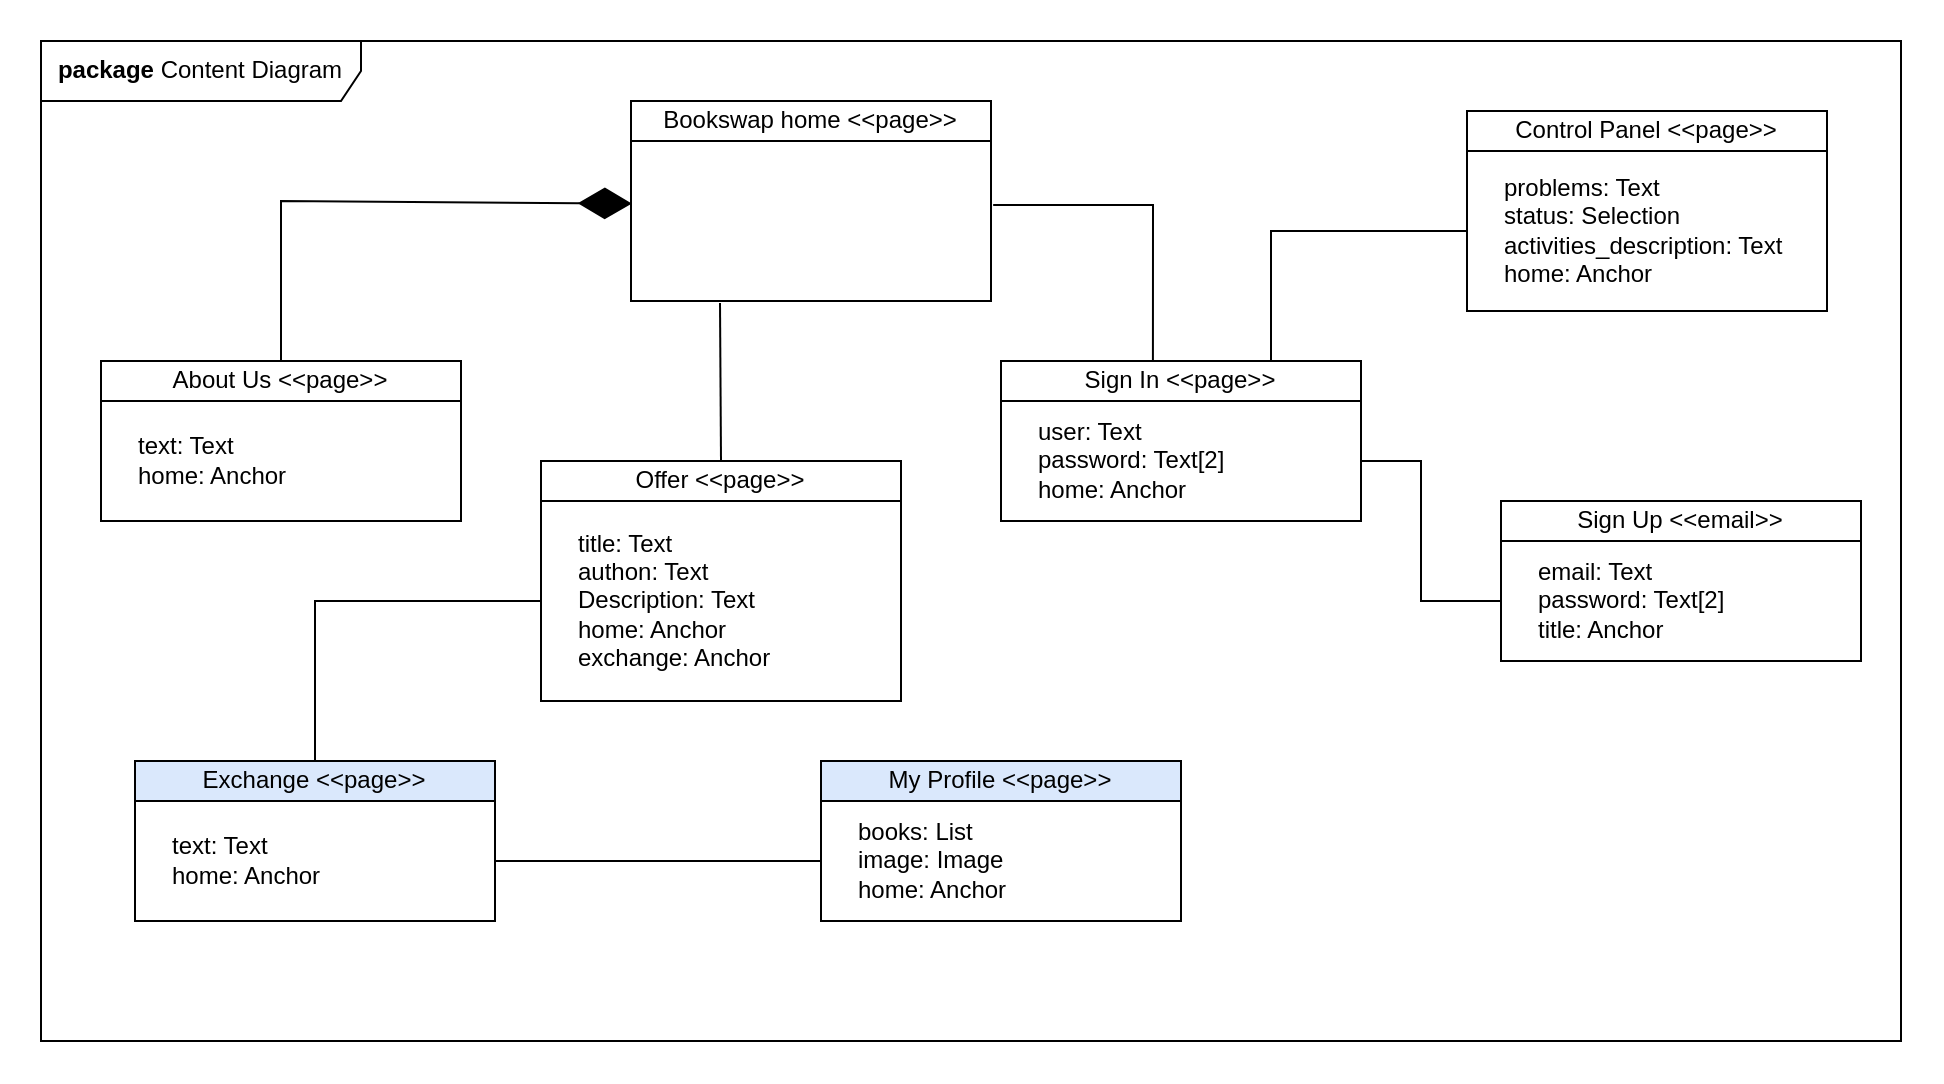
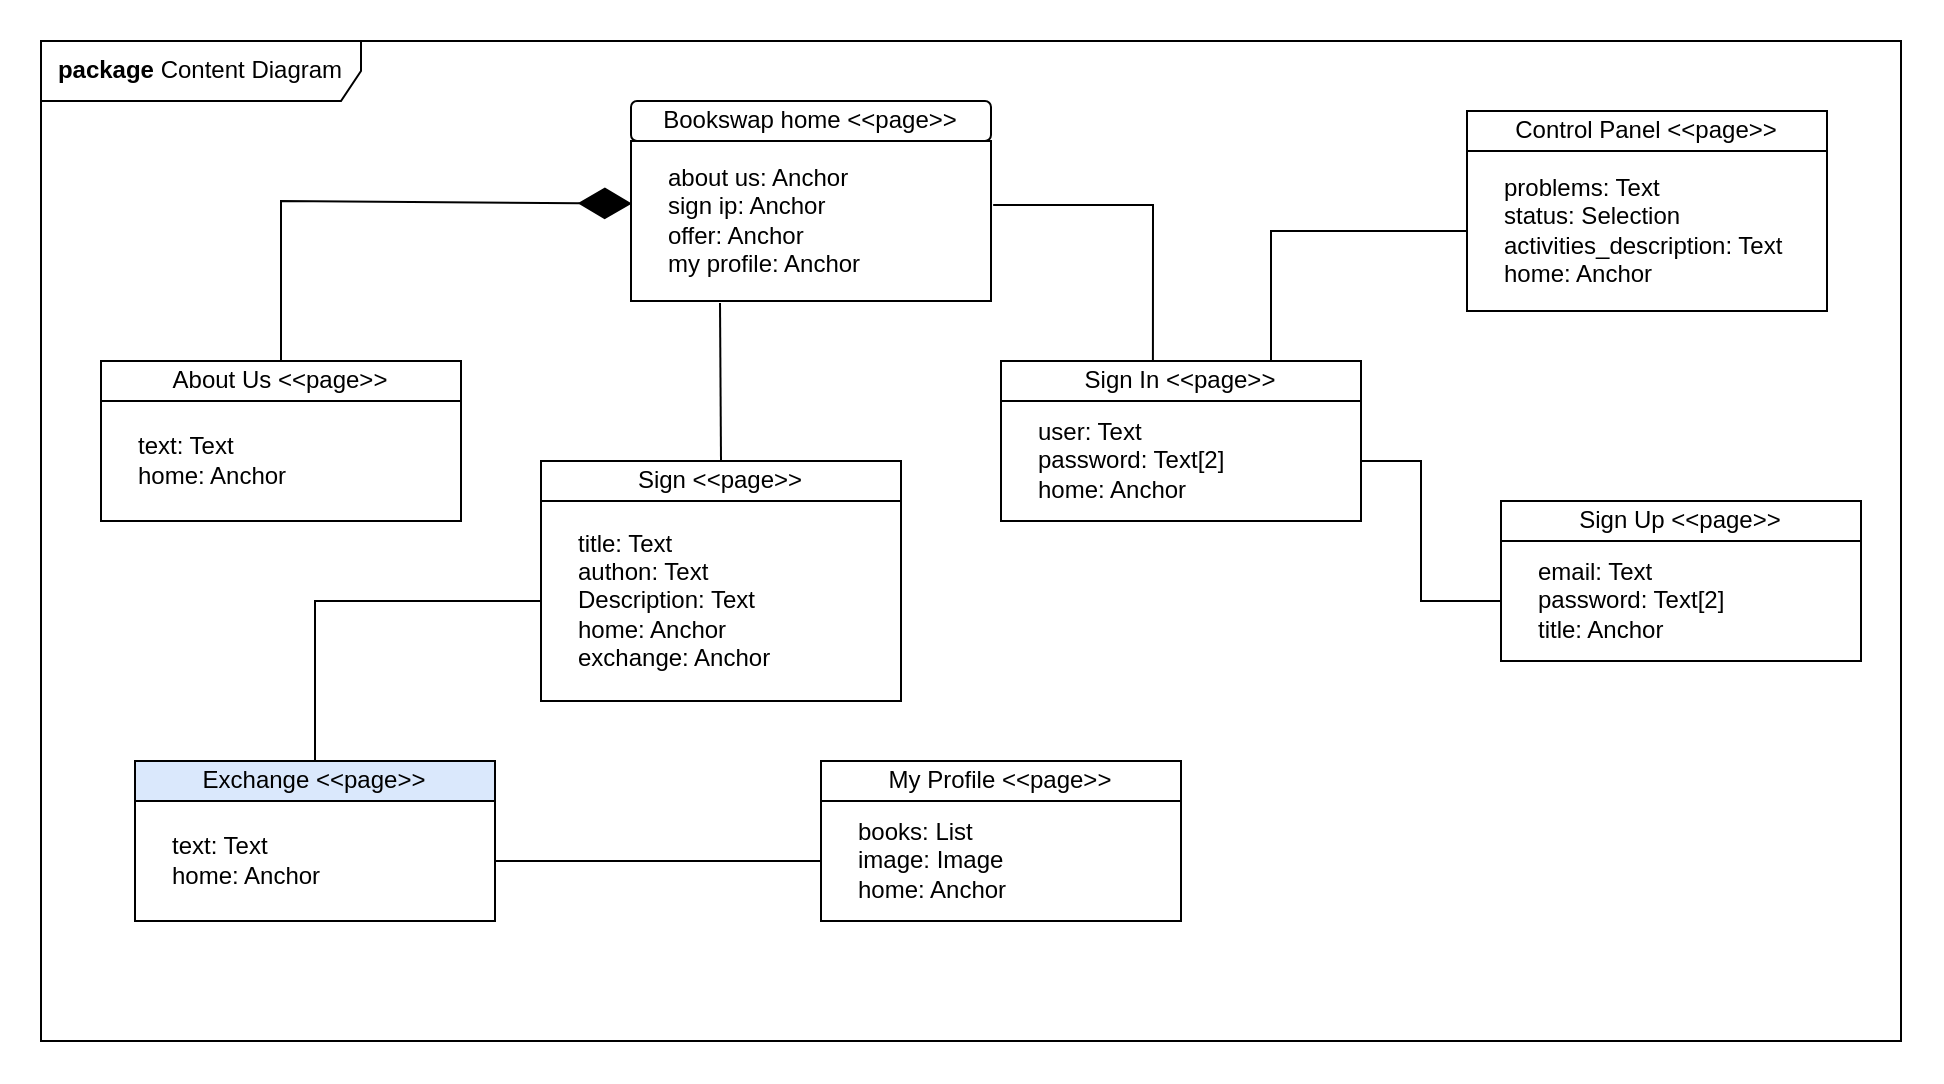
node "Bookswap home <<page>>": shape rectangle -> rounded rectangle
node "about us: Anchor sign ip: Anchor offer: Anchor my profile: Anchor": added
node "Offer <<page>>": label "Offer <<page>>" -> "Sign <<page>>"
node "Sign Up <<email>>": label "Sign Up <<email>>" -> "Sign Up <<page>>"
node "My Profile <<page>>": fillcolor #dae8fc -> #ffffff
